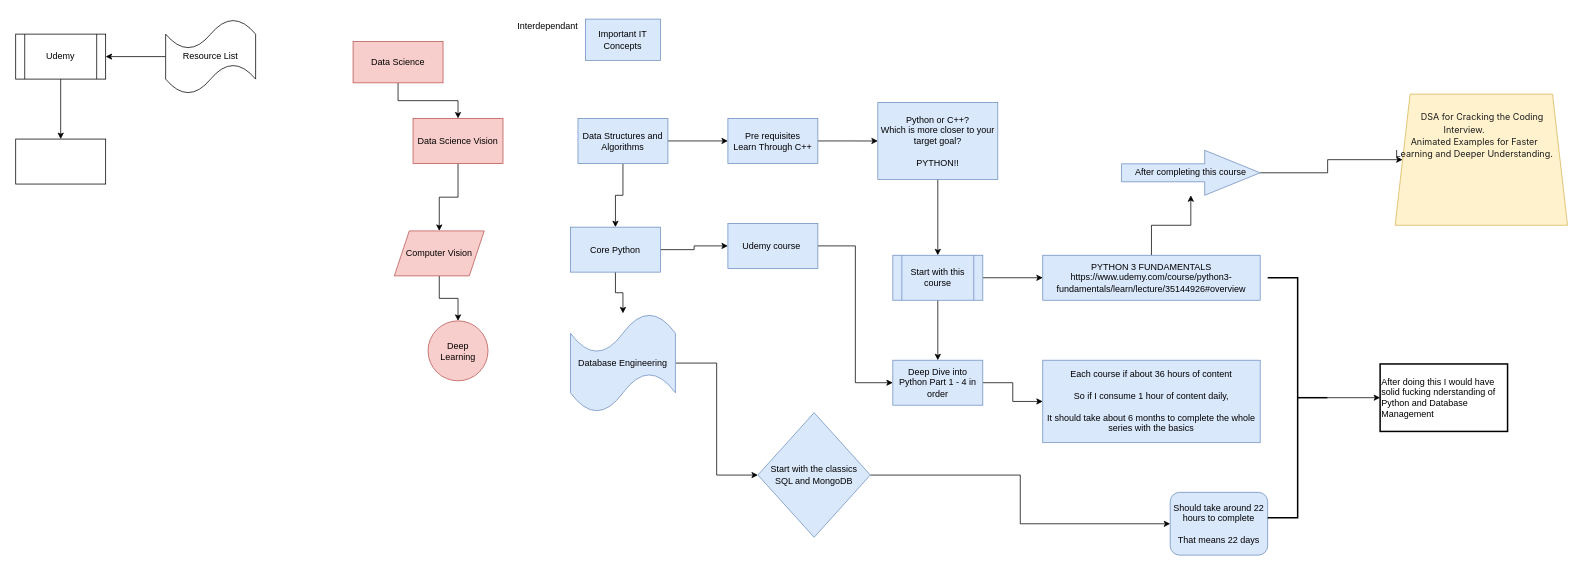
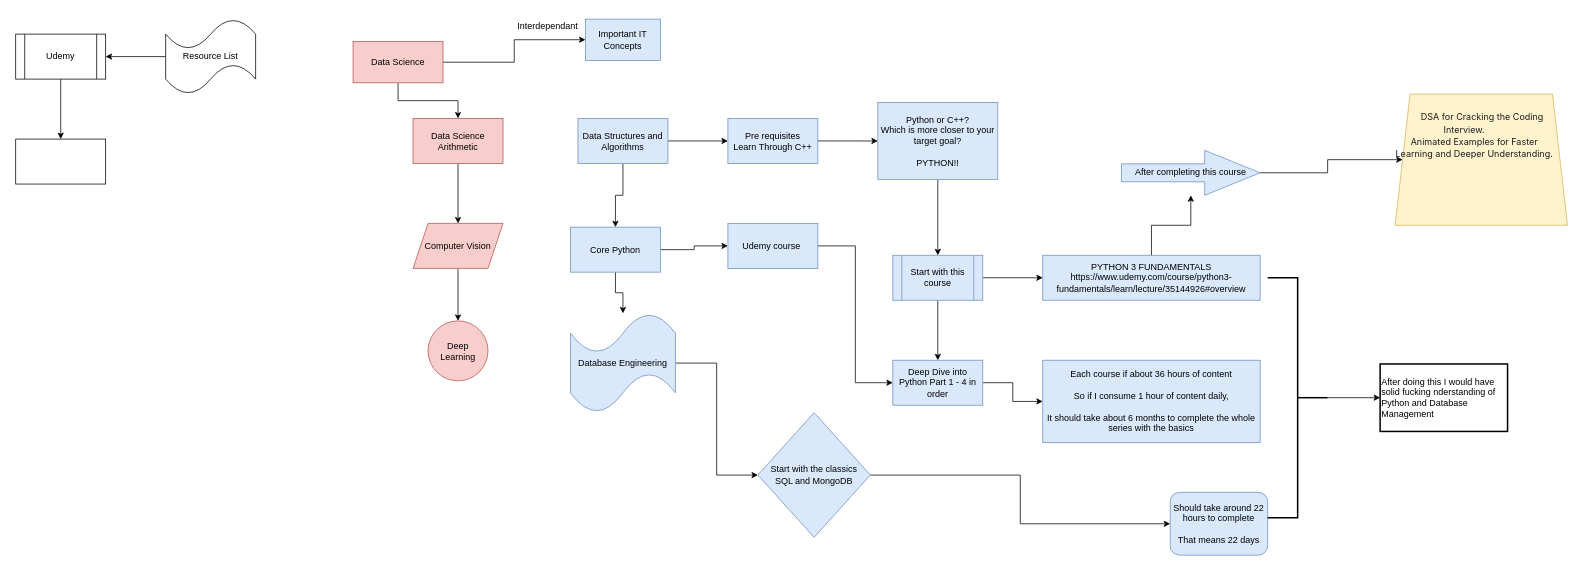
edge "Data Science" -> "Important IT Concepts": added
node "Data Science Vision": label "Data Science Vision" -> "Data Science Arithmetic"
node "Computer Vision": moved (439, 254) -> (458, 246)
